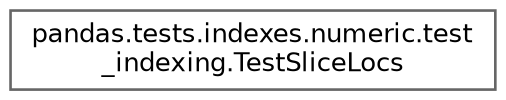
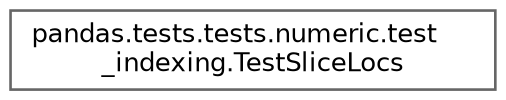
node "pandas.tests.indexes.numeric.test _indexing.TestSliceLocs": label "pandas.tests.indexes.numeric.test _indexing.TestSliceLocs" -> "pandas.tests.tests.numeric.test _indexing.TestSliceLocs"
